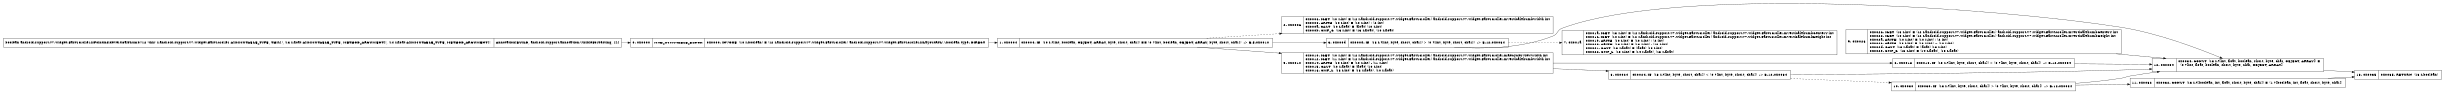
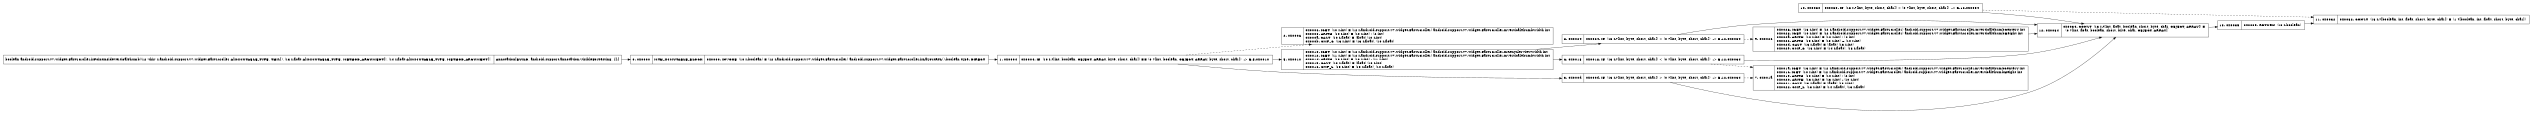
edge "6: 0x0018" -> "7: 0x001a": added
edge "11: 0x0032" -> "13: 0x0035": reversed
edge "8: 0x0024" -> "10: 0x0030": now "8: 0x0024" -> "9: 0x0026"
edge "10: 0x0030" -> "11: 0x0032": style solid -> dashed
